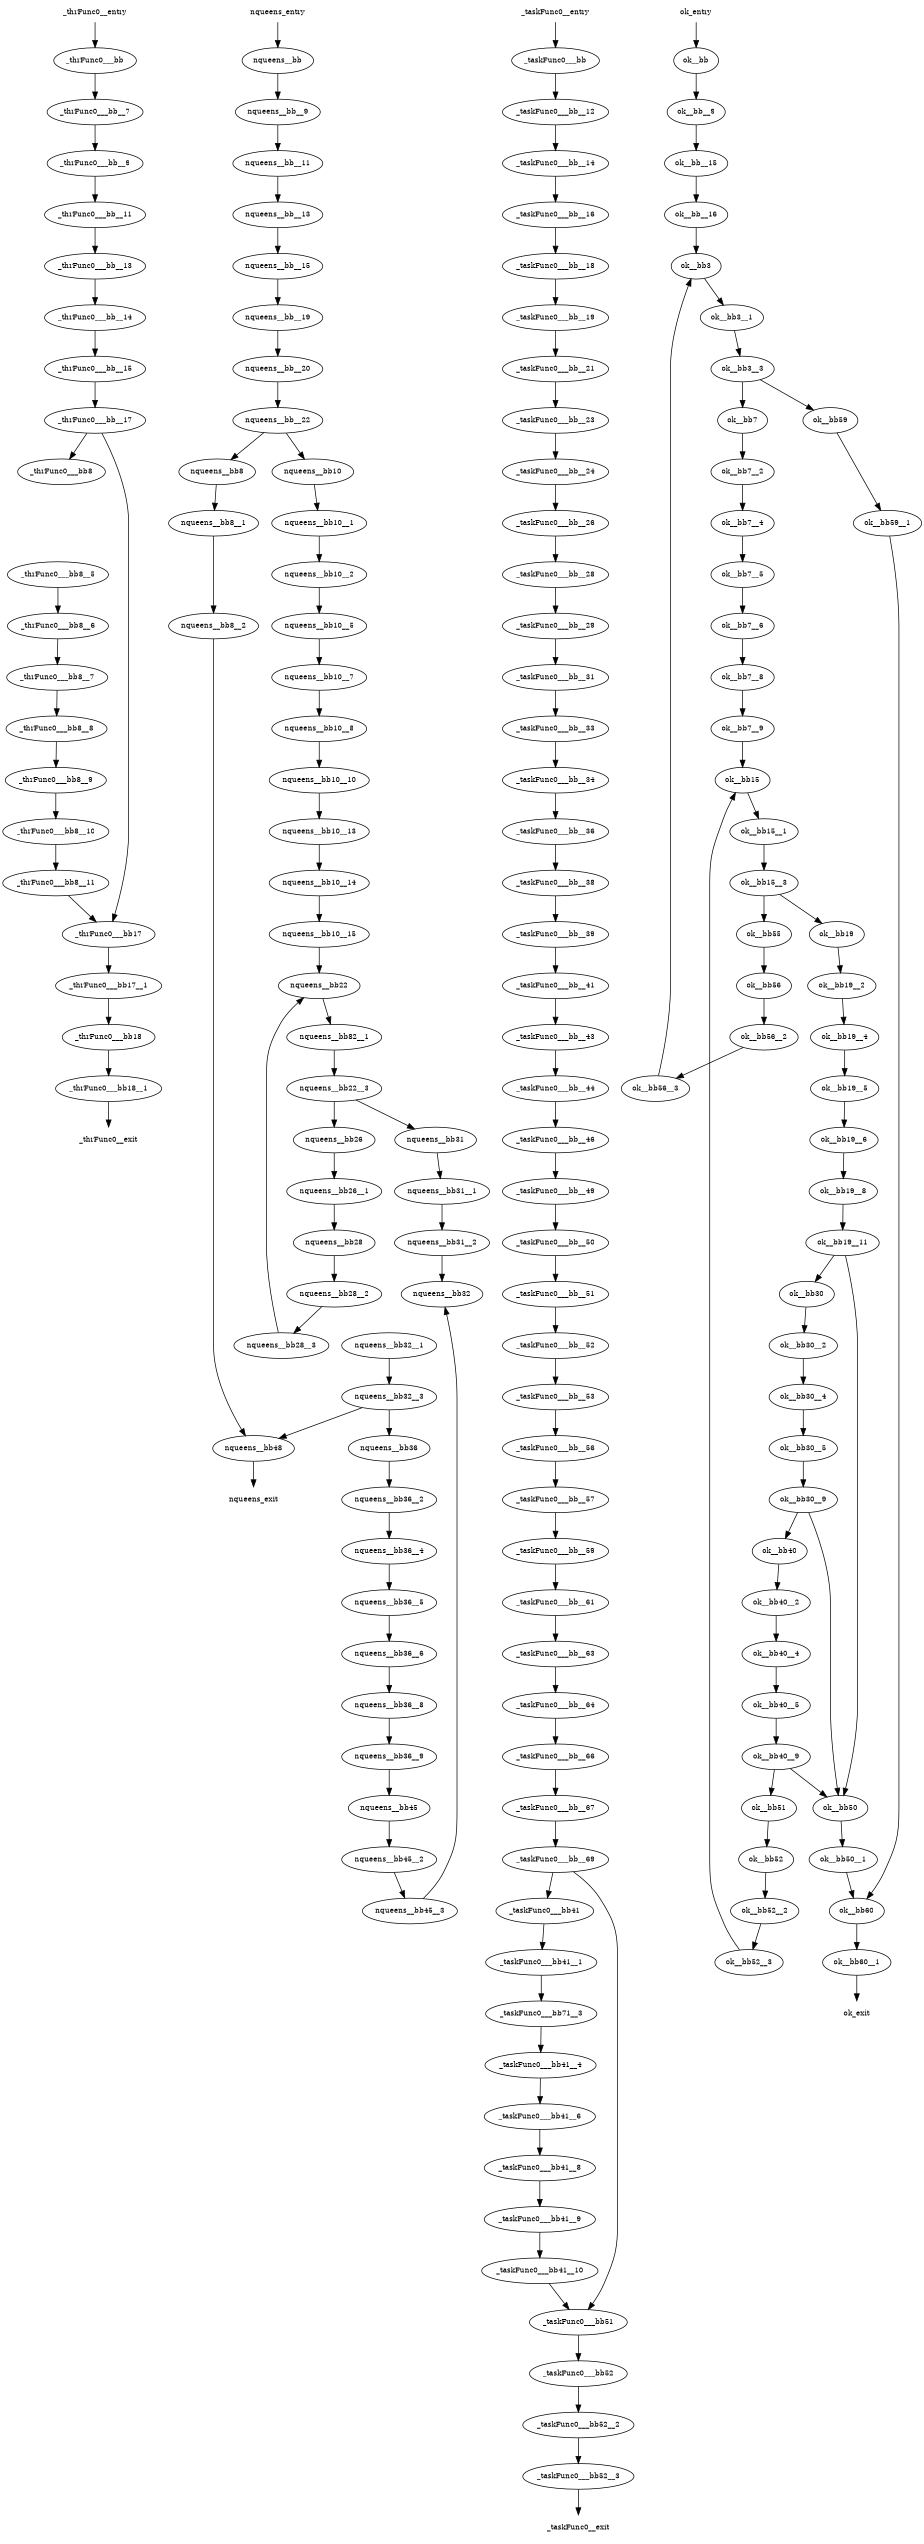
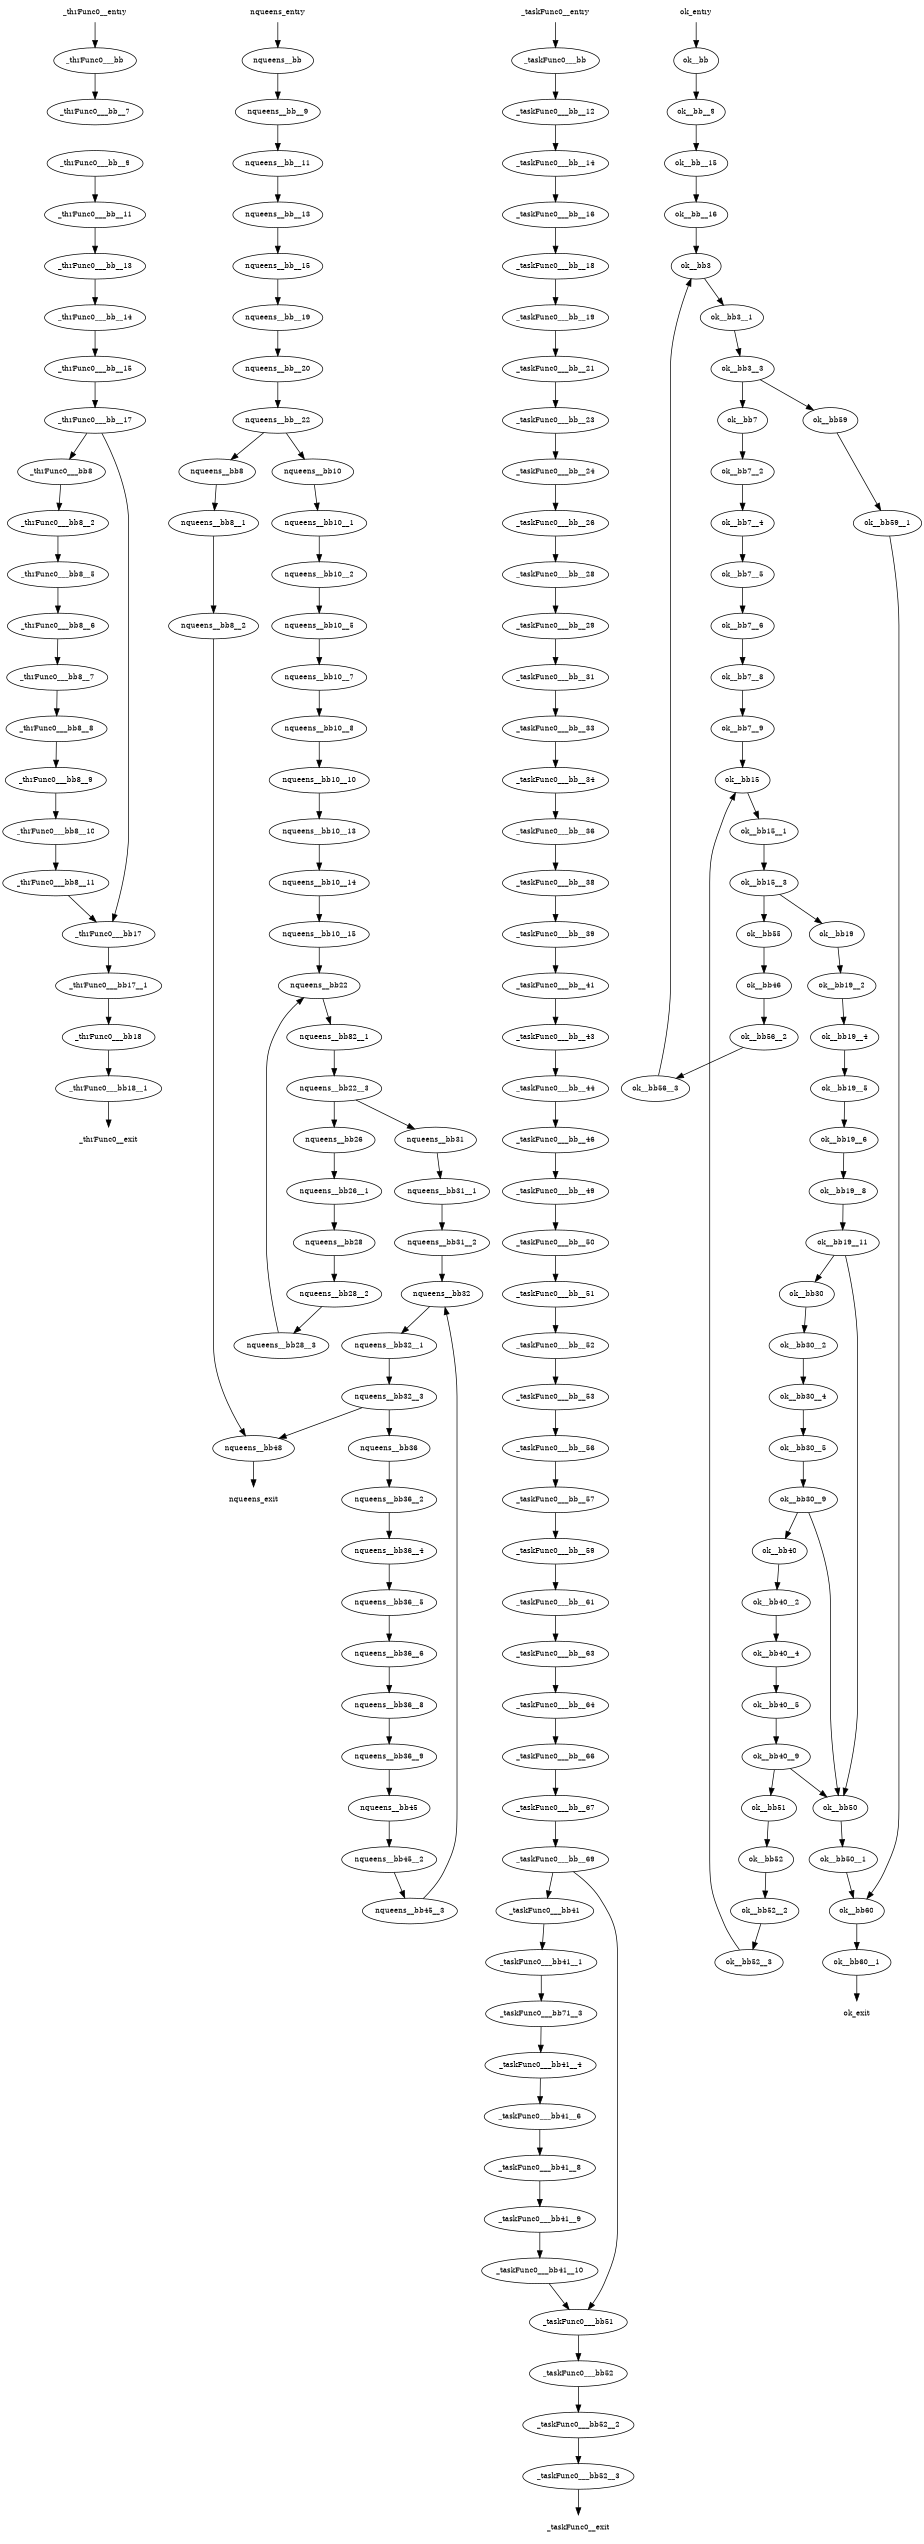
edge "_thrFunc0___bb__7" -> "_thrFunc0___bb__9": removed
node "_thrFunc0___bb8__2": added
node "ok__bb56": label "ok__bb56" -> "ok__bb46"
edge "nqueens__bb32" -> "nqueens__bb32__1": added
